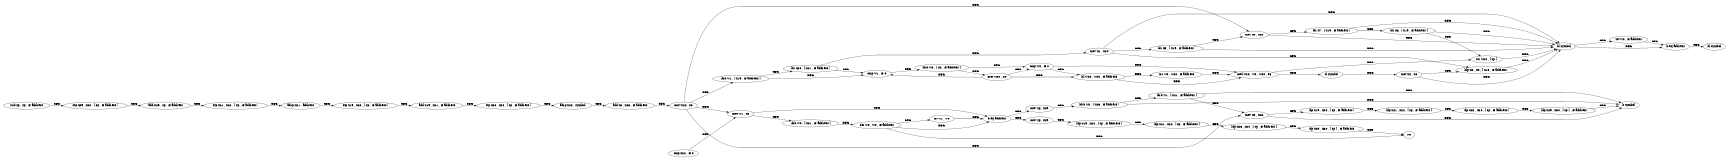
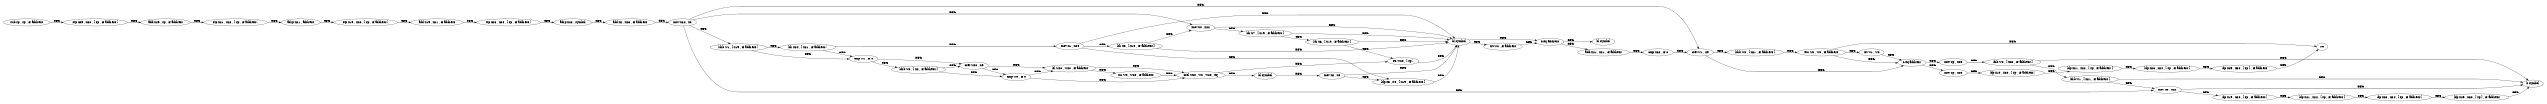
node "add x21 , x21 , # address": added
edge "cset w20 , ne" -> "cmp w1 , # 0": reversed
